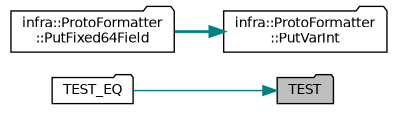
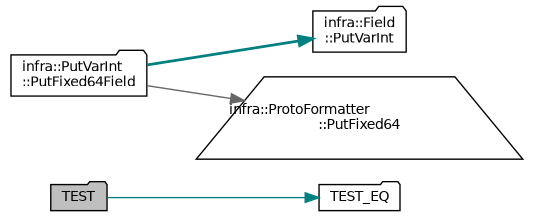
node "infra::ProtoFormatter ::PutFixed64Field": label "infra::ProtoFormatter ::PutFixed64Field" -> "infra::PutVarInt ::PutFixed64Field"
node "infra::ProtoFormatter ::PutVarInt": label "infra::ProtoFormatter ::PutVarInt" -> "infra::Field ::PutVarInt"
edge "TEST_EQ" -> "TEST": reversed
node "infra::ProtoFormatter ::PutFixed64": added
